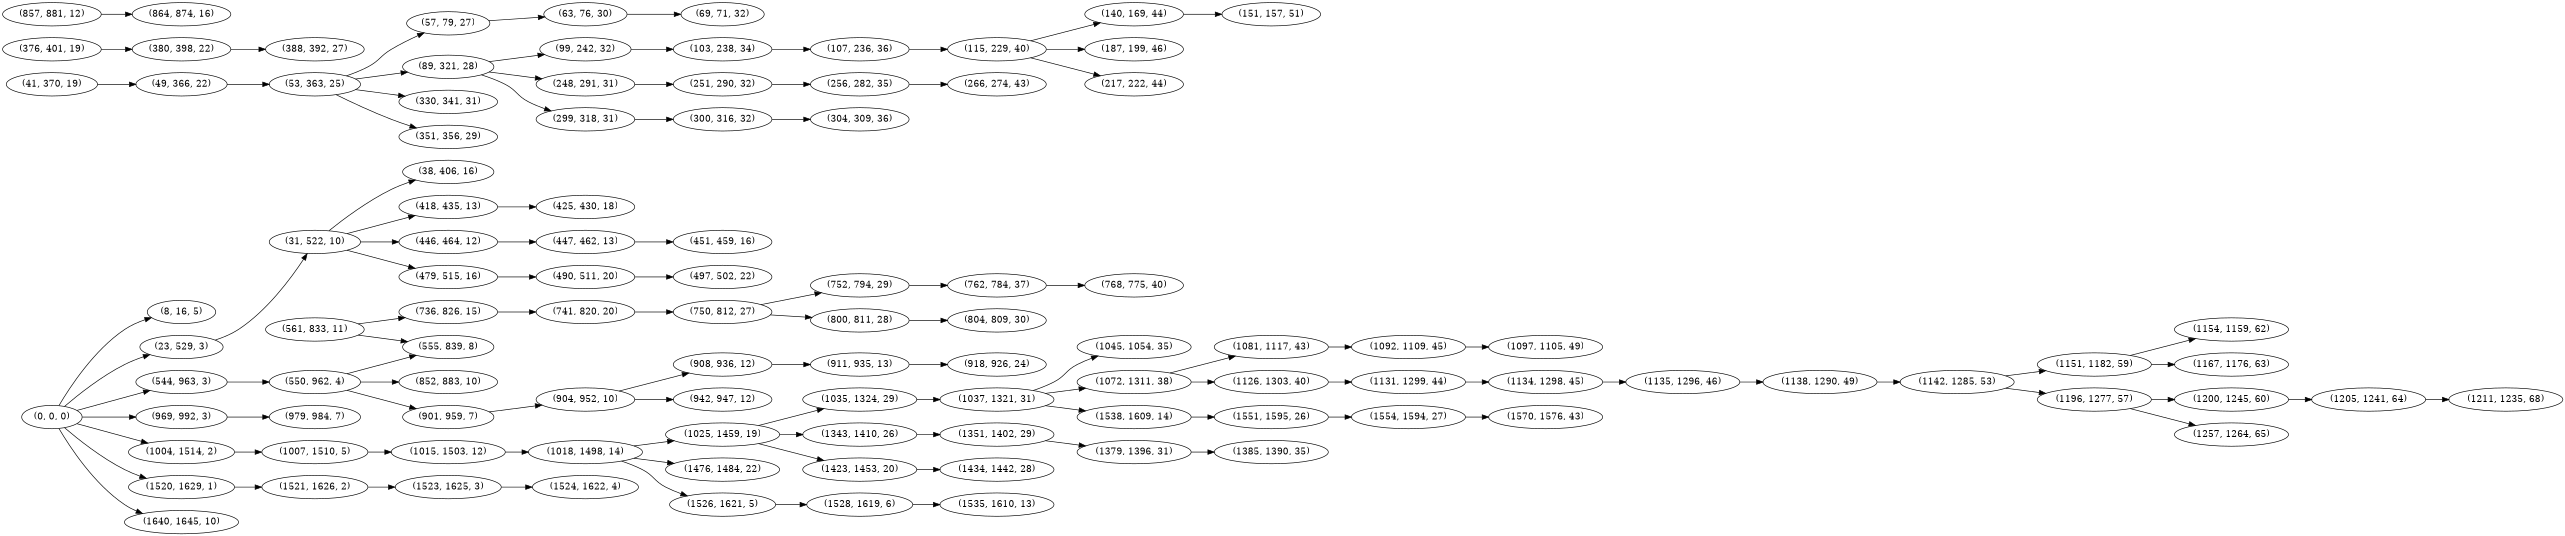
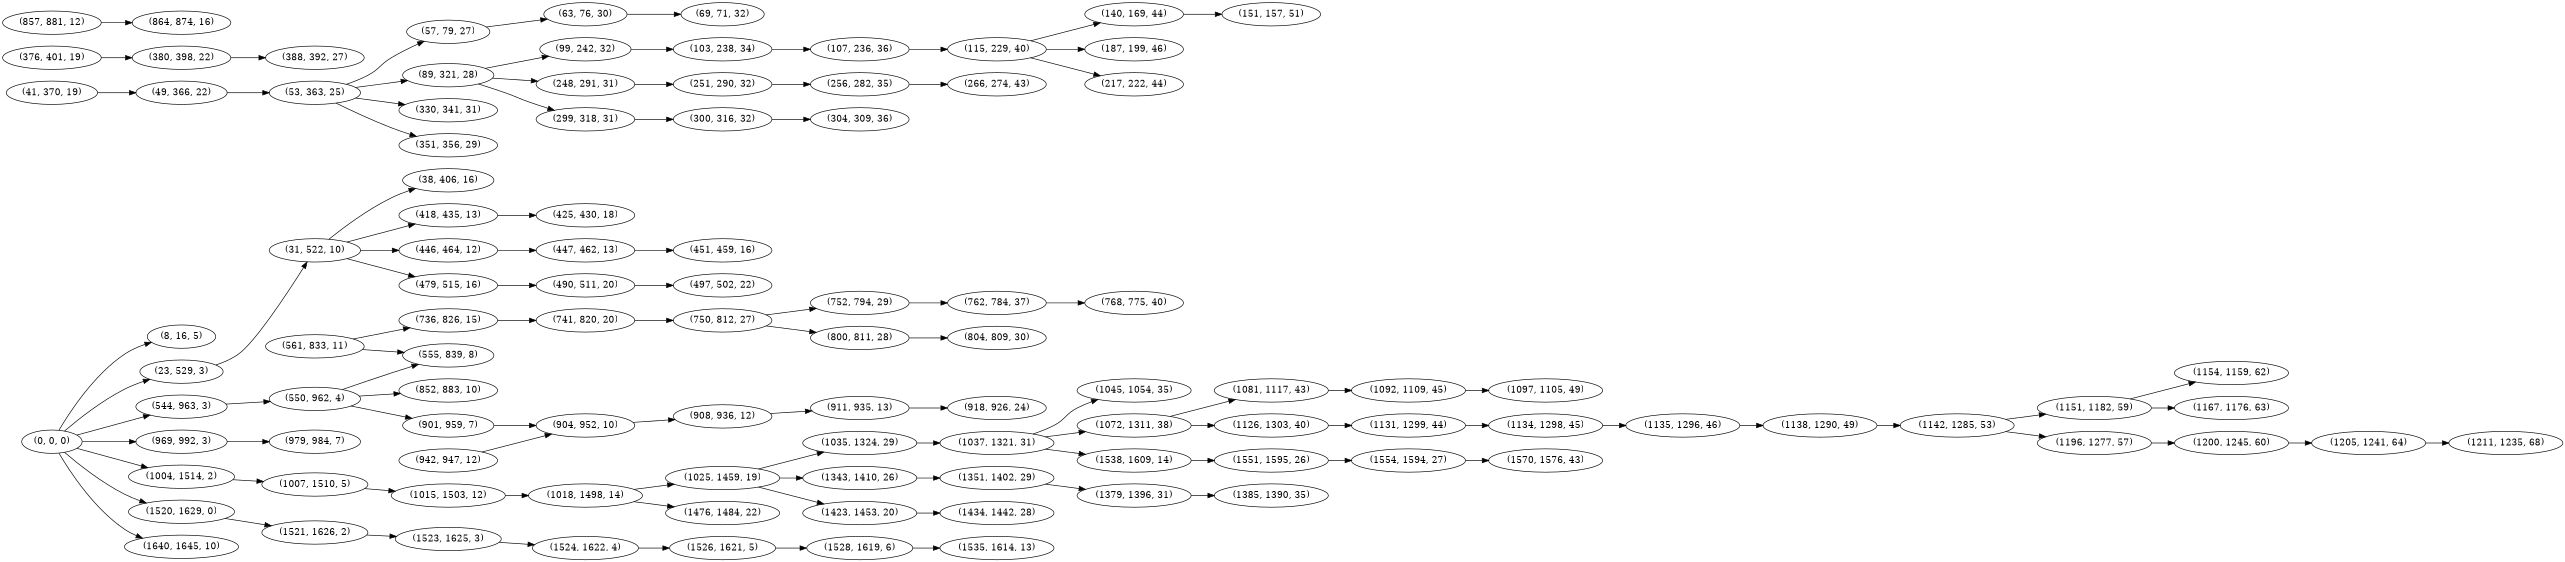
edge "(904, 952, 10)" -> "(942, 947, 12)": reversed
node "(1257, 1264, 65)": removed
edge "(1018, 1498, 14)" -> "(1526, 1621, 5)": now "(1524, 1622, 4)" -> "(1526, 1621, 5)"
node "(1520, 1629, 1)": label "(1520, 1629, 1)" -> "(1520, 1629, 0)"
node "(1535, 1610, 13)": label "(1535, 1610, 13)" -> "(1535, 1614, 13)"
